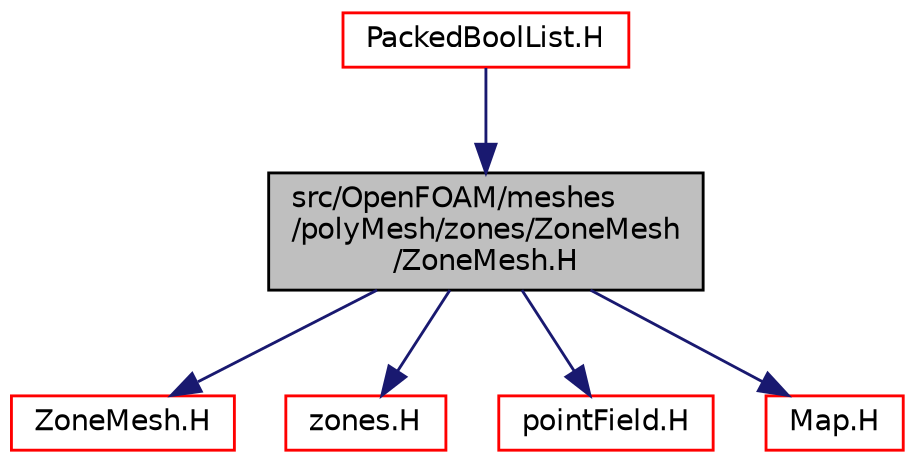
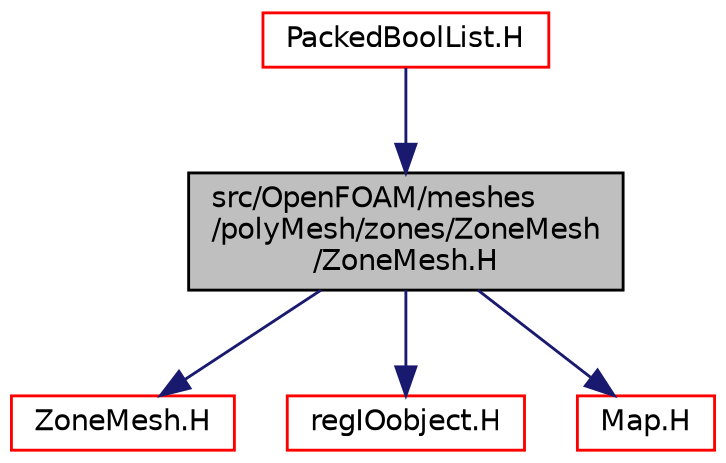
node "zones.H": label "zones.H" -> "regIOobject.H"
node "pointField.H": removed
